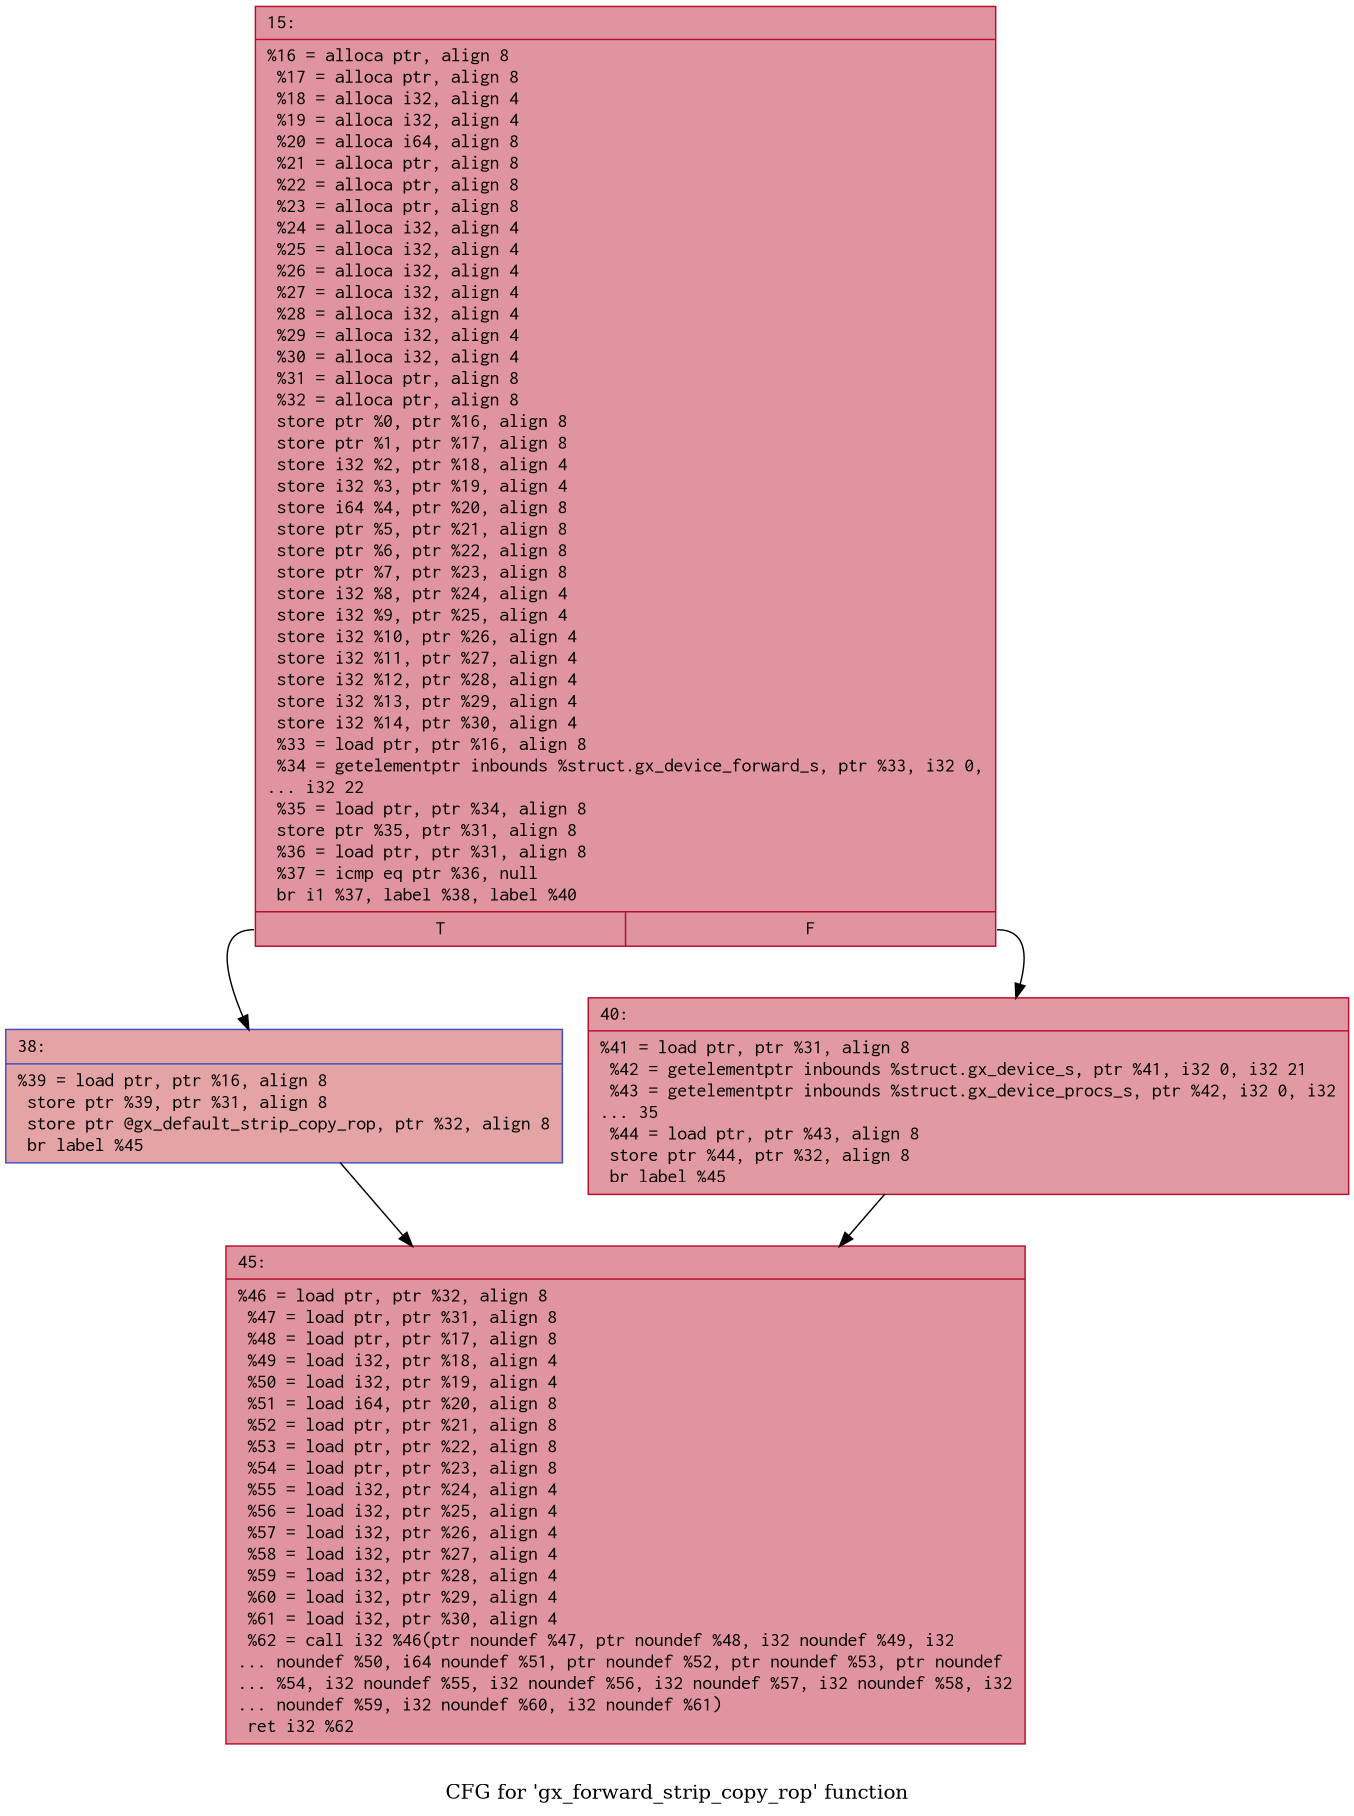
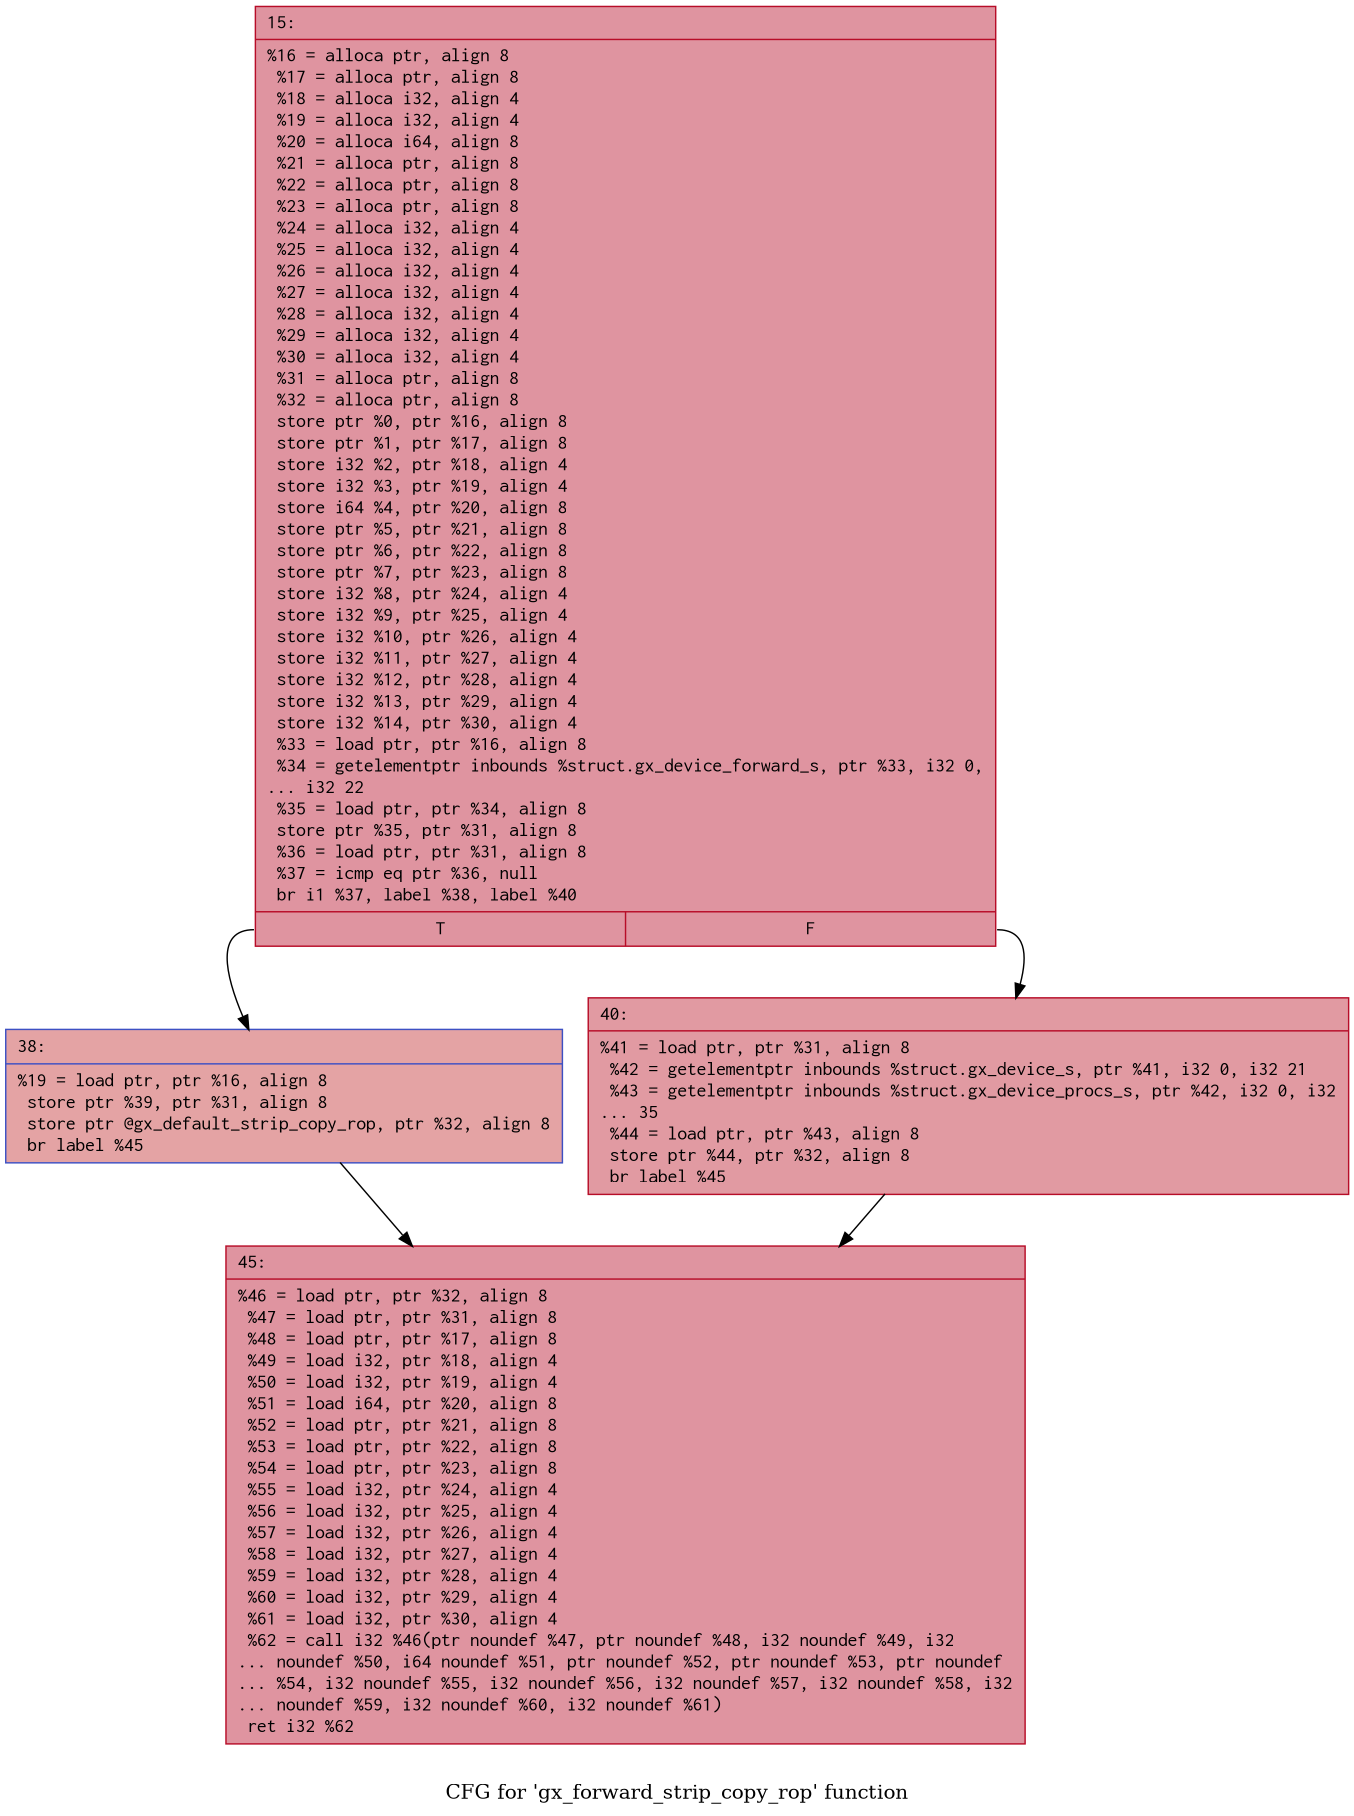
node "38:": text "%39 = load ptr, ptr %16, align 8" -> "%19 = load ptr, ptr %16, align 8"
